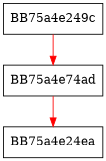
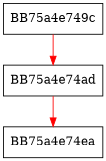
node "BB75a4e249c": label "BB75a4e249c" -> "BB75a4e749c"
node "BB75a4e24ea": label "BB75a4e24ea" -> "BB75a4e74ea"
